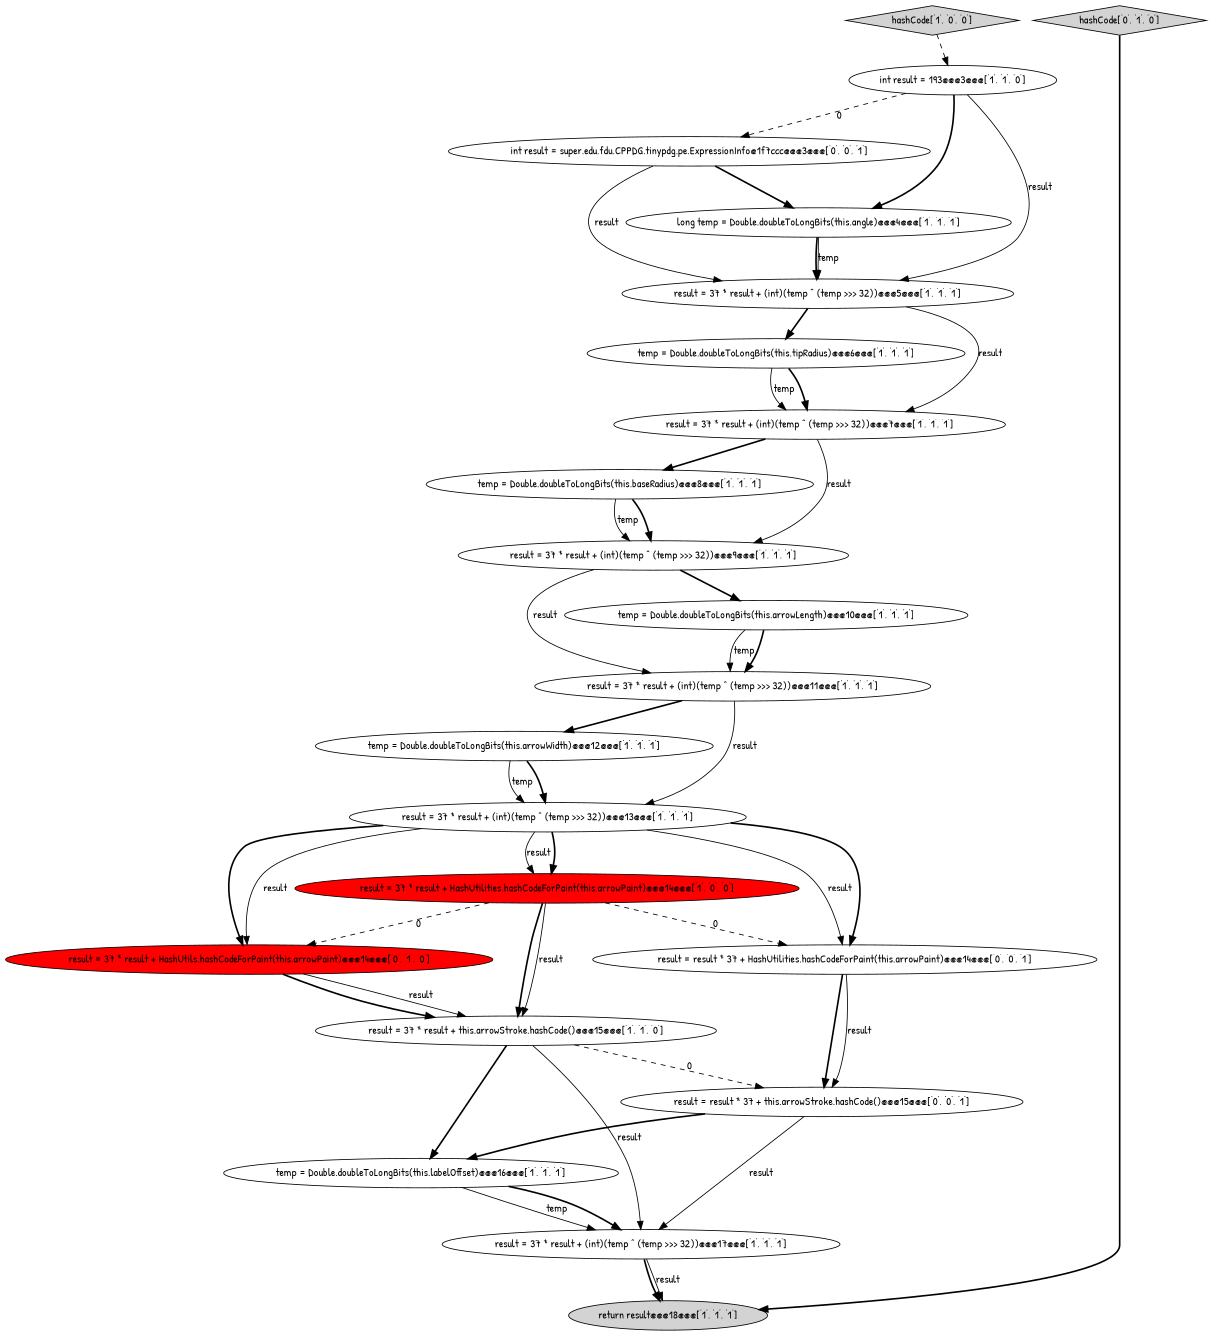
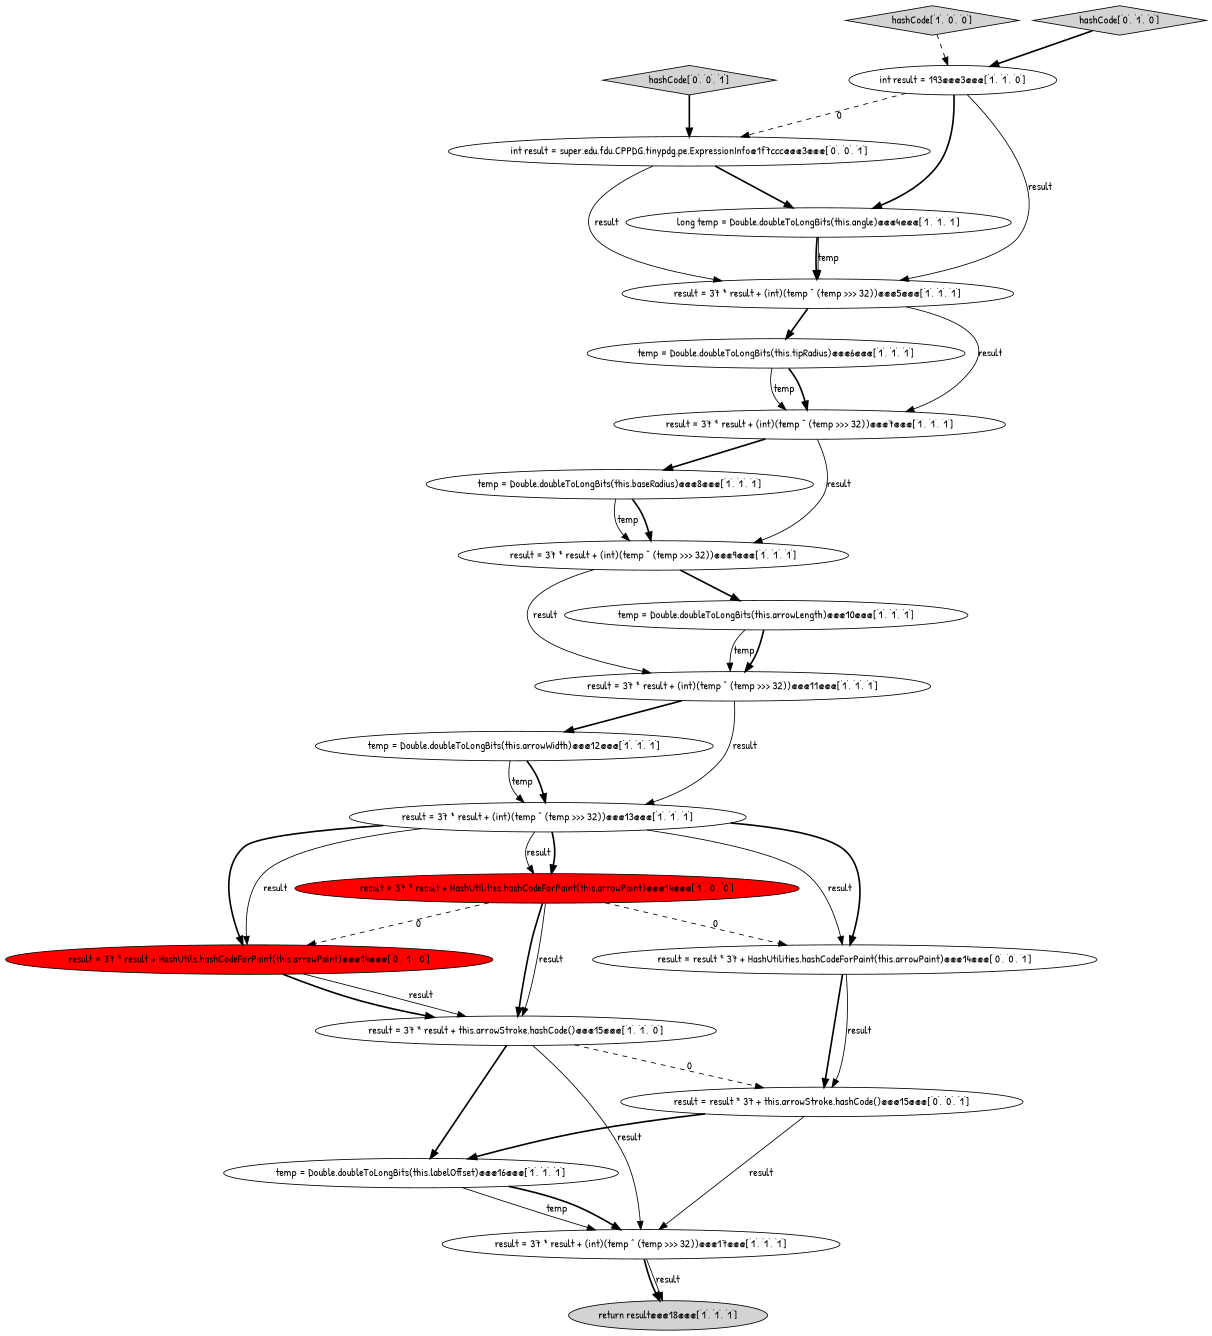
node "hashCode['0', '0', '1']": added
edge "hashCode['0', '1', '0']" -> "return result@@@18@@@['1', '1', '1']": now "hashCode['0', '1', '0']" -> "int result = 193@@@3@@@['1', '1', '0']"
